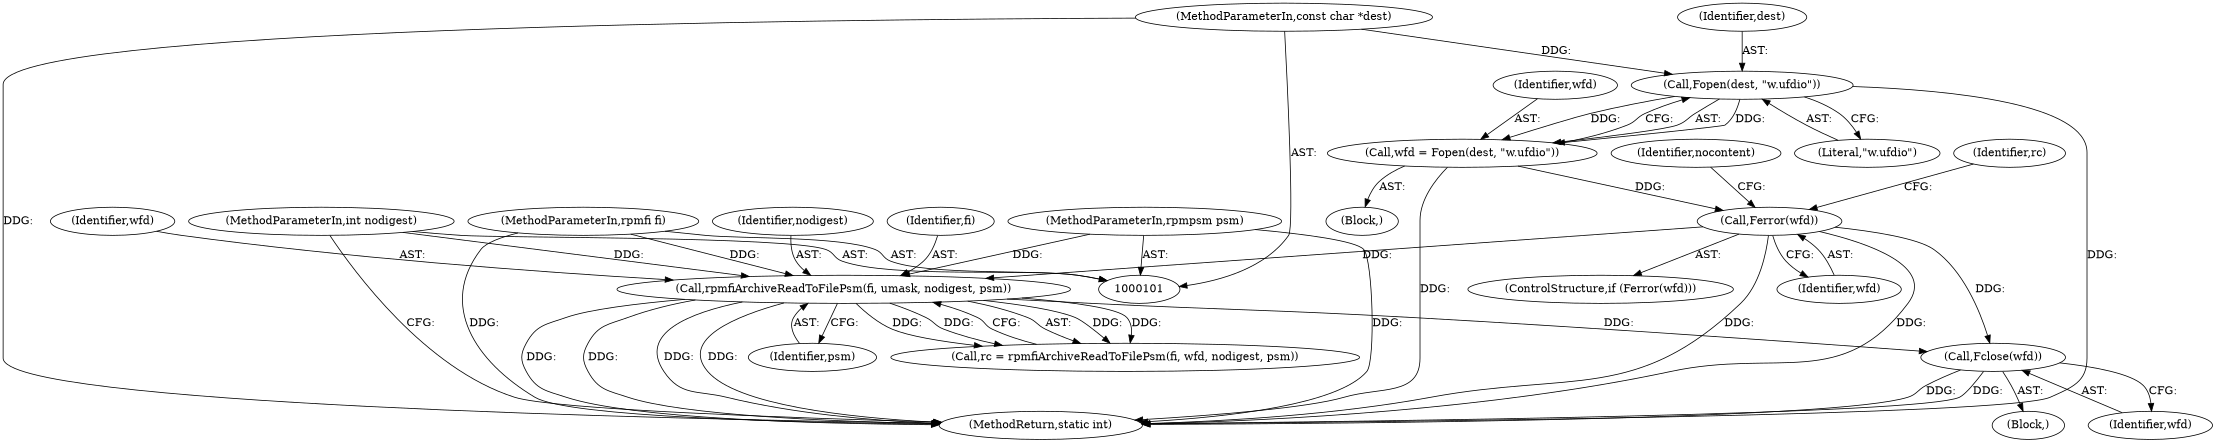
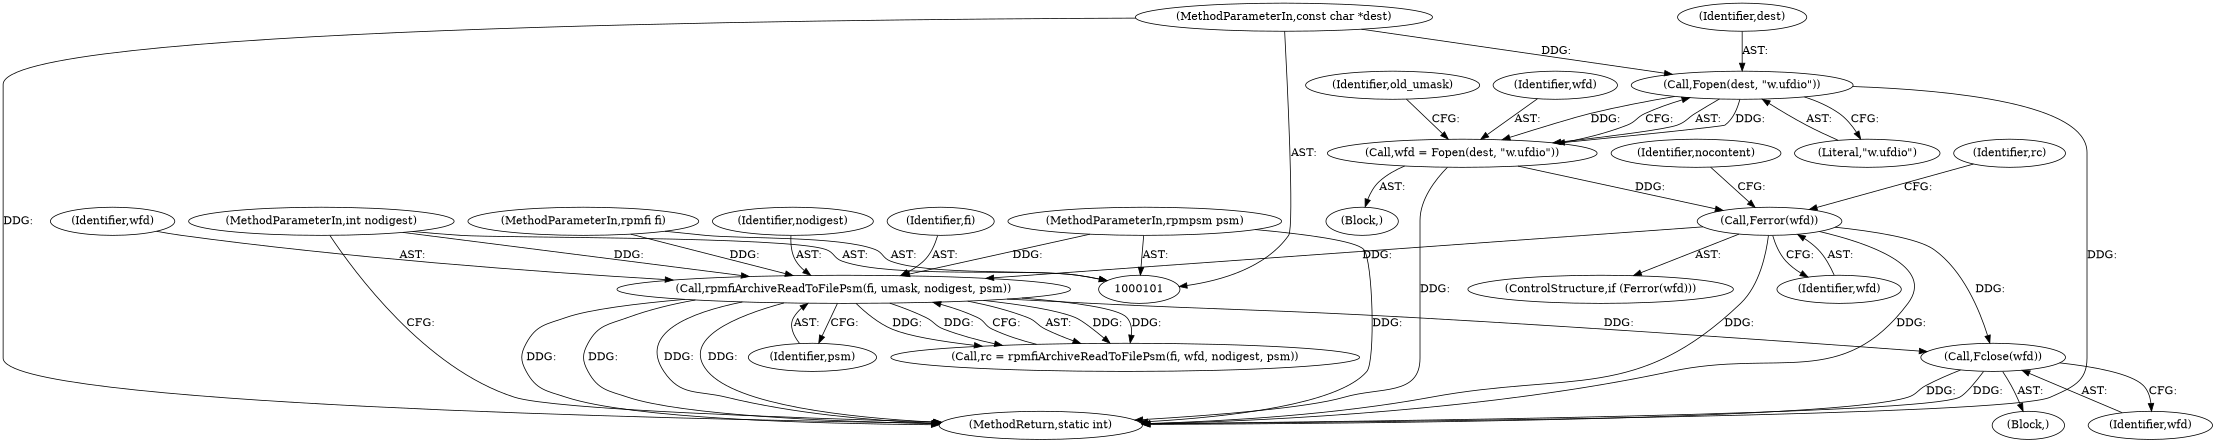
node "(Identifier,old_umask)": added
edge "(MethodParameterIn,rpmfi fi)" -> "(MethodReturn,static int)": removed, label "DDG:"
